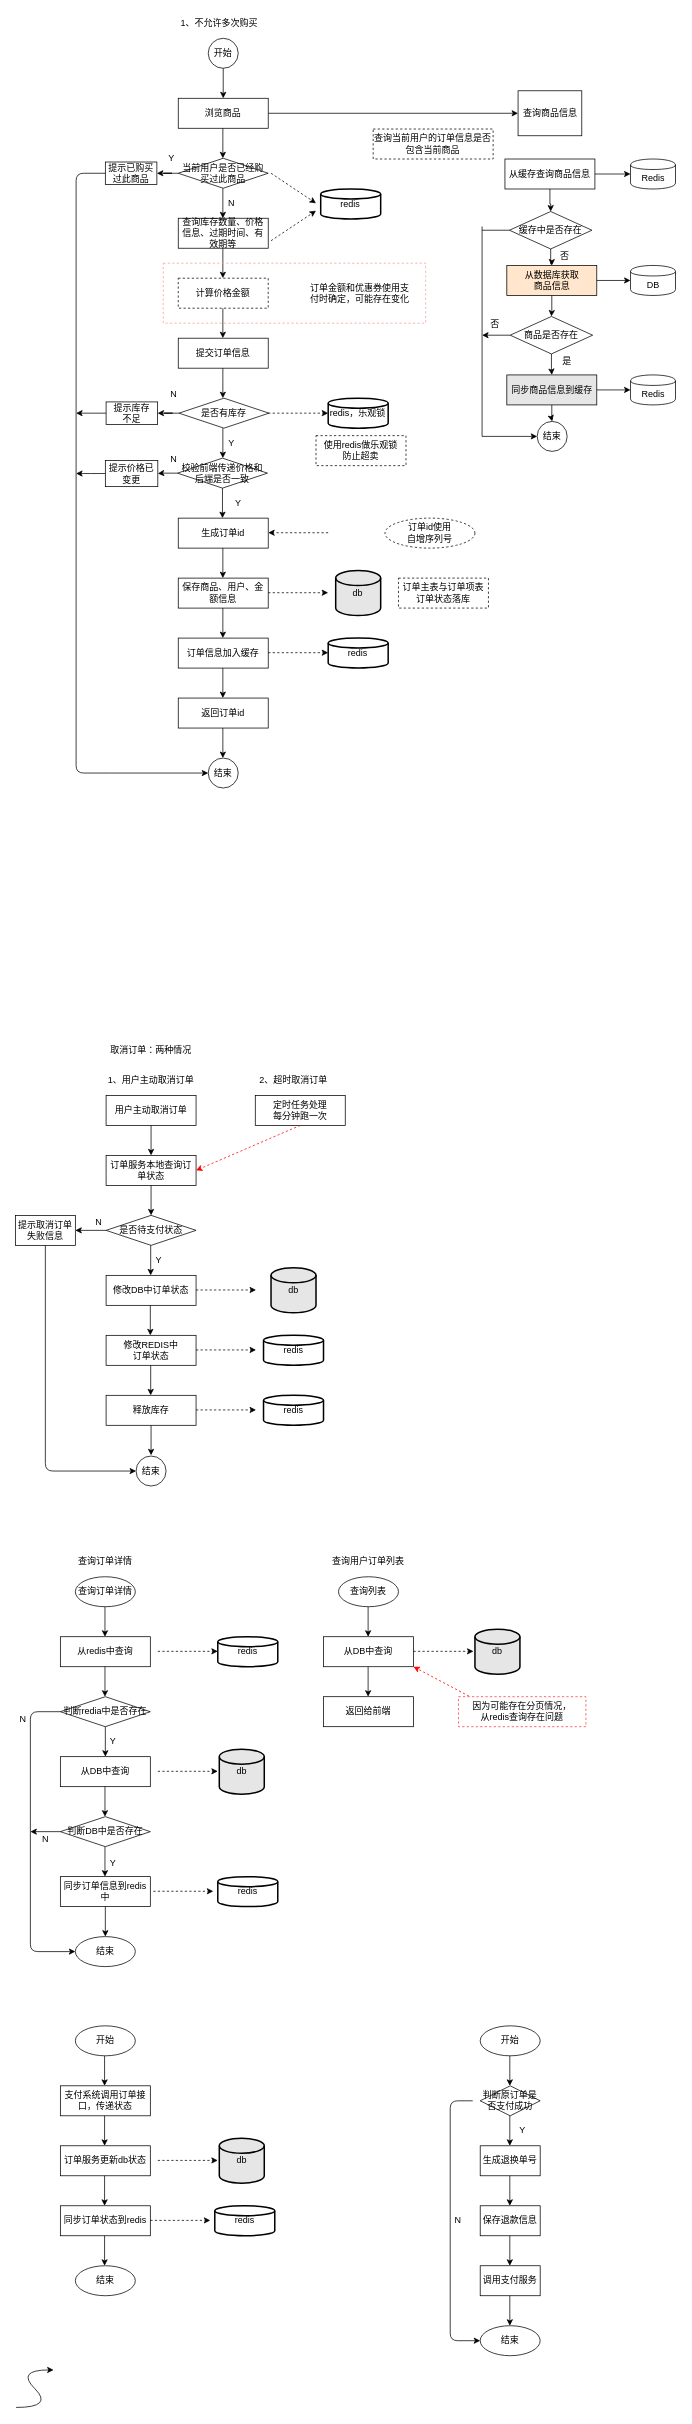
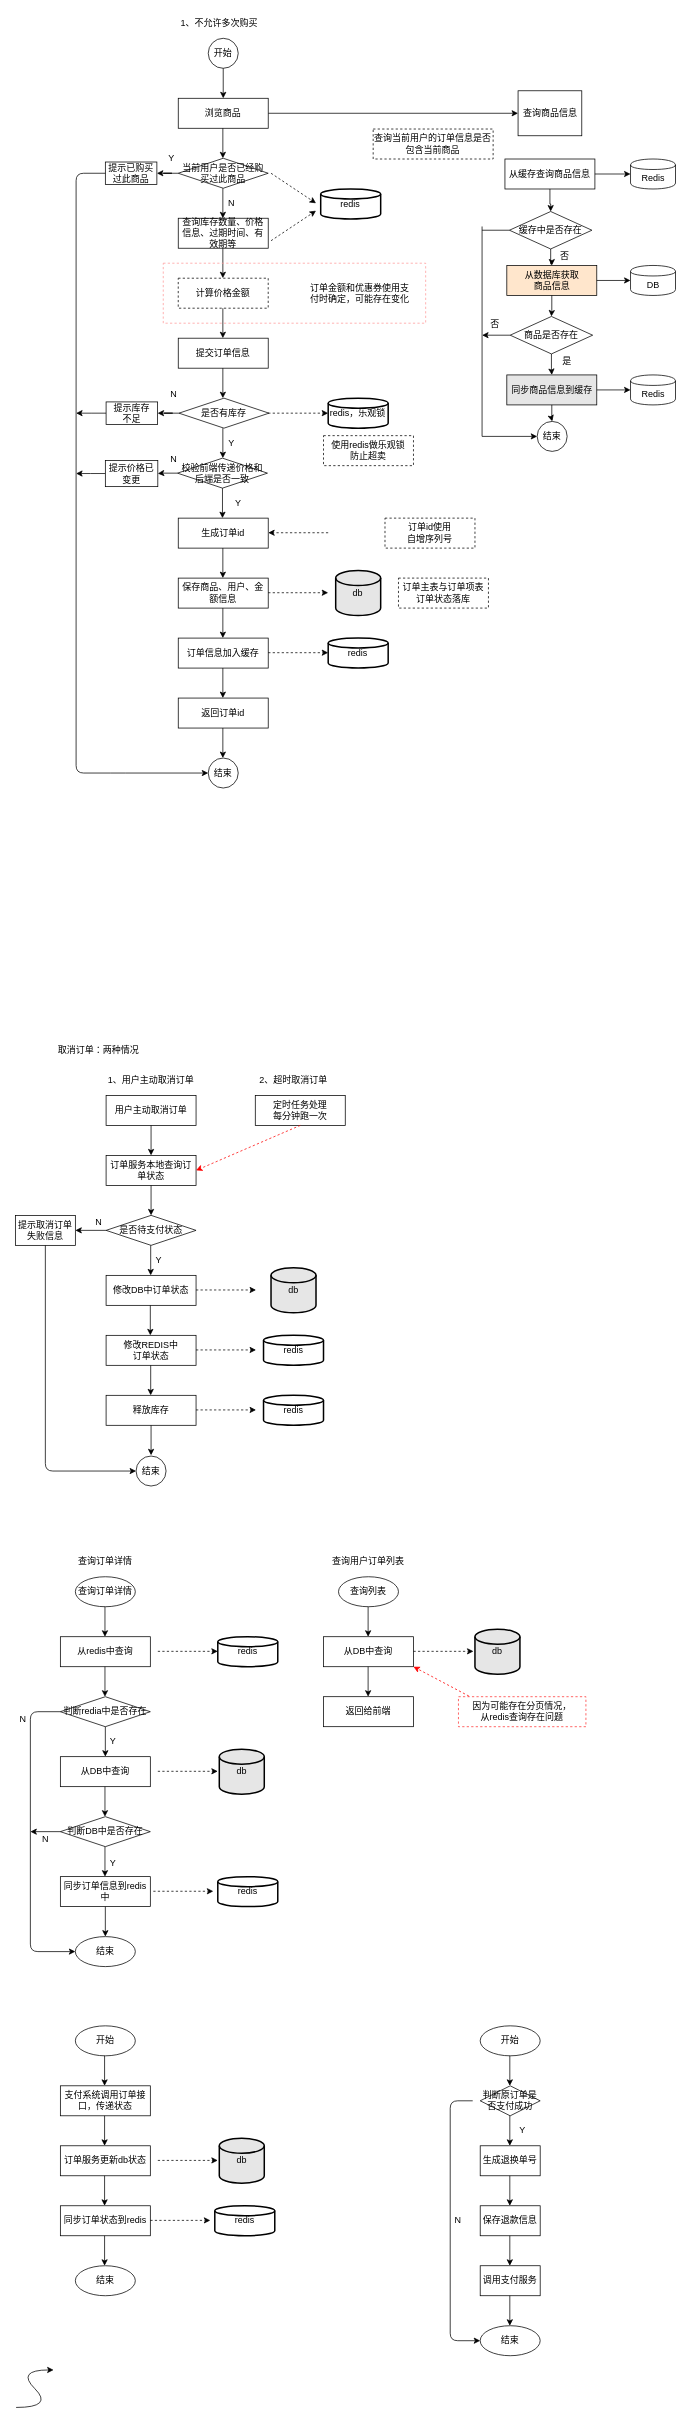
node "使用redis做乐观锁 防止超卖": moved (361, 450) -> (369, 450)
node "订单id使用 自增序列号": shape ellipse -> rectangle
node "取消订单：两种情况": moved (151, 1050) -> (99, 1050)
